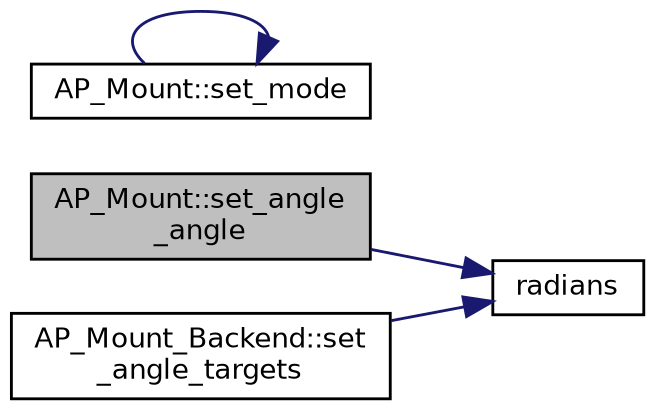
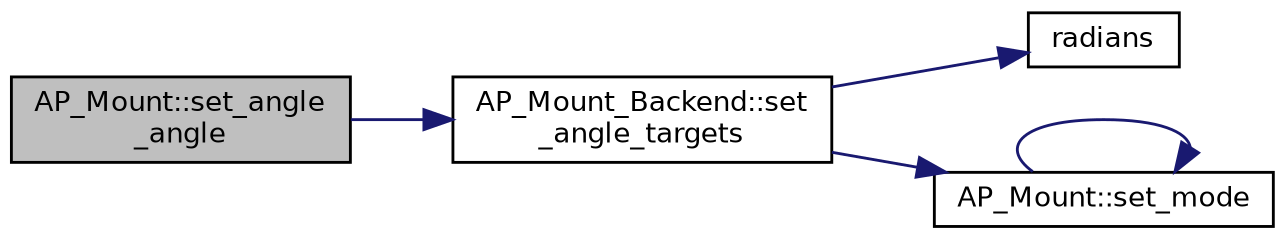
edge "AP_Mount_Backend::set _angle_targets" -> "AP_Mount::set_mode": added
edge "AP_Mount::set_angle _angle" -> "radians": now "AP_Mount::set_angle _angle" -> "AP_Mount_Backend::set _angle_targets"
